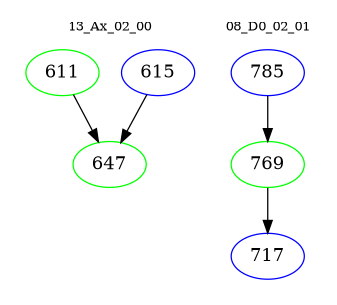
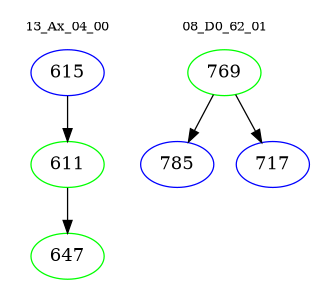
cluster "13_Ax_02_00": label "13_Ax_02_00" -> "13_Ax_04_00"
cluster "08_D0_02_01": label "08_D0_02_01" -> "08_D0_62_01"
edge "785" -> "769": reversed
edge "615" -> "647": now "615" -> "611"
